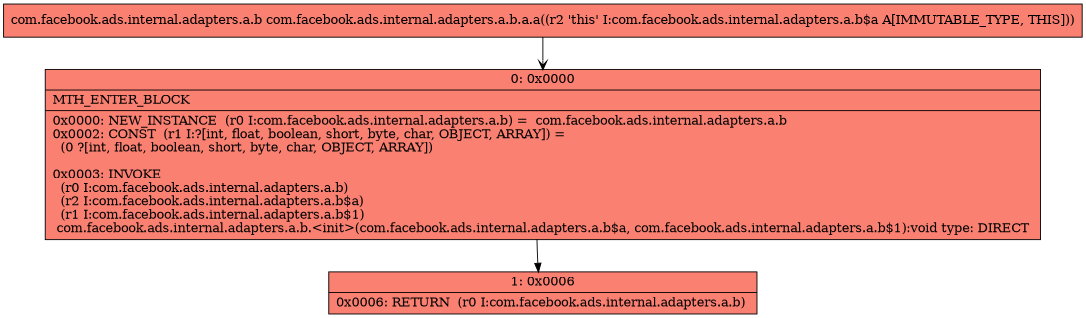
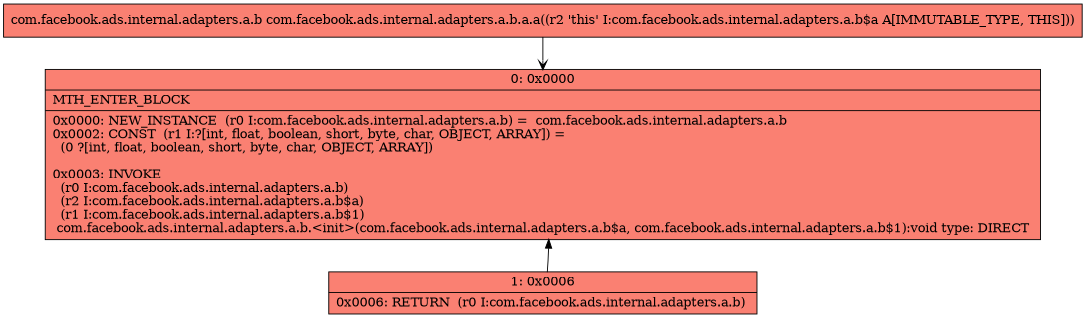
edge "0: 0x0000" -> "1: 0x0006": reversed
